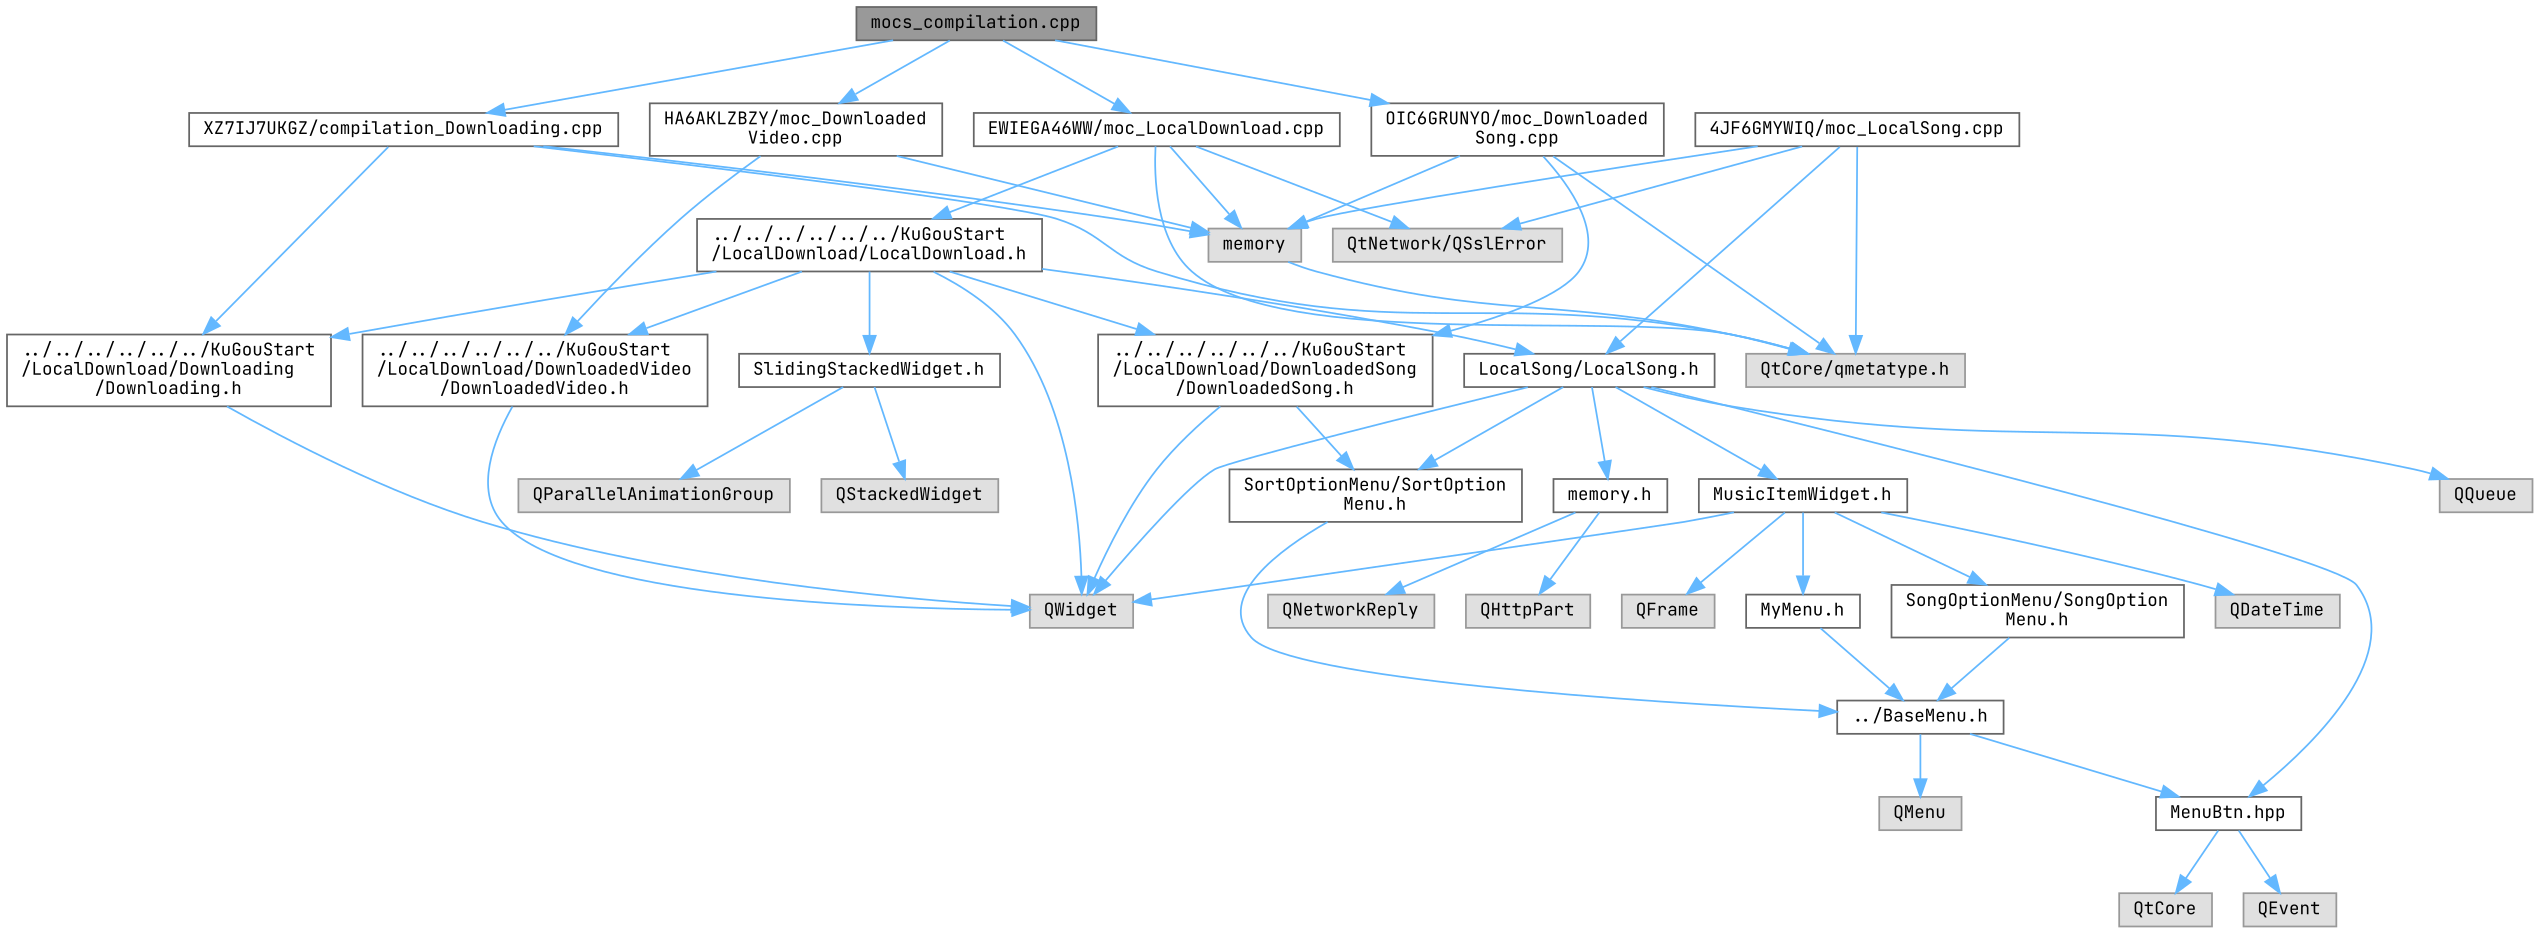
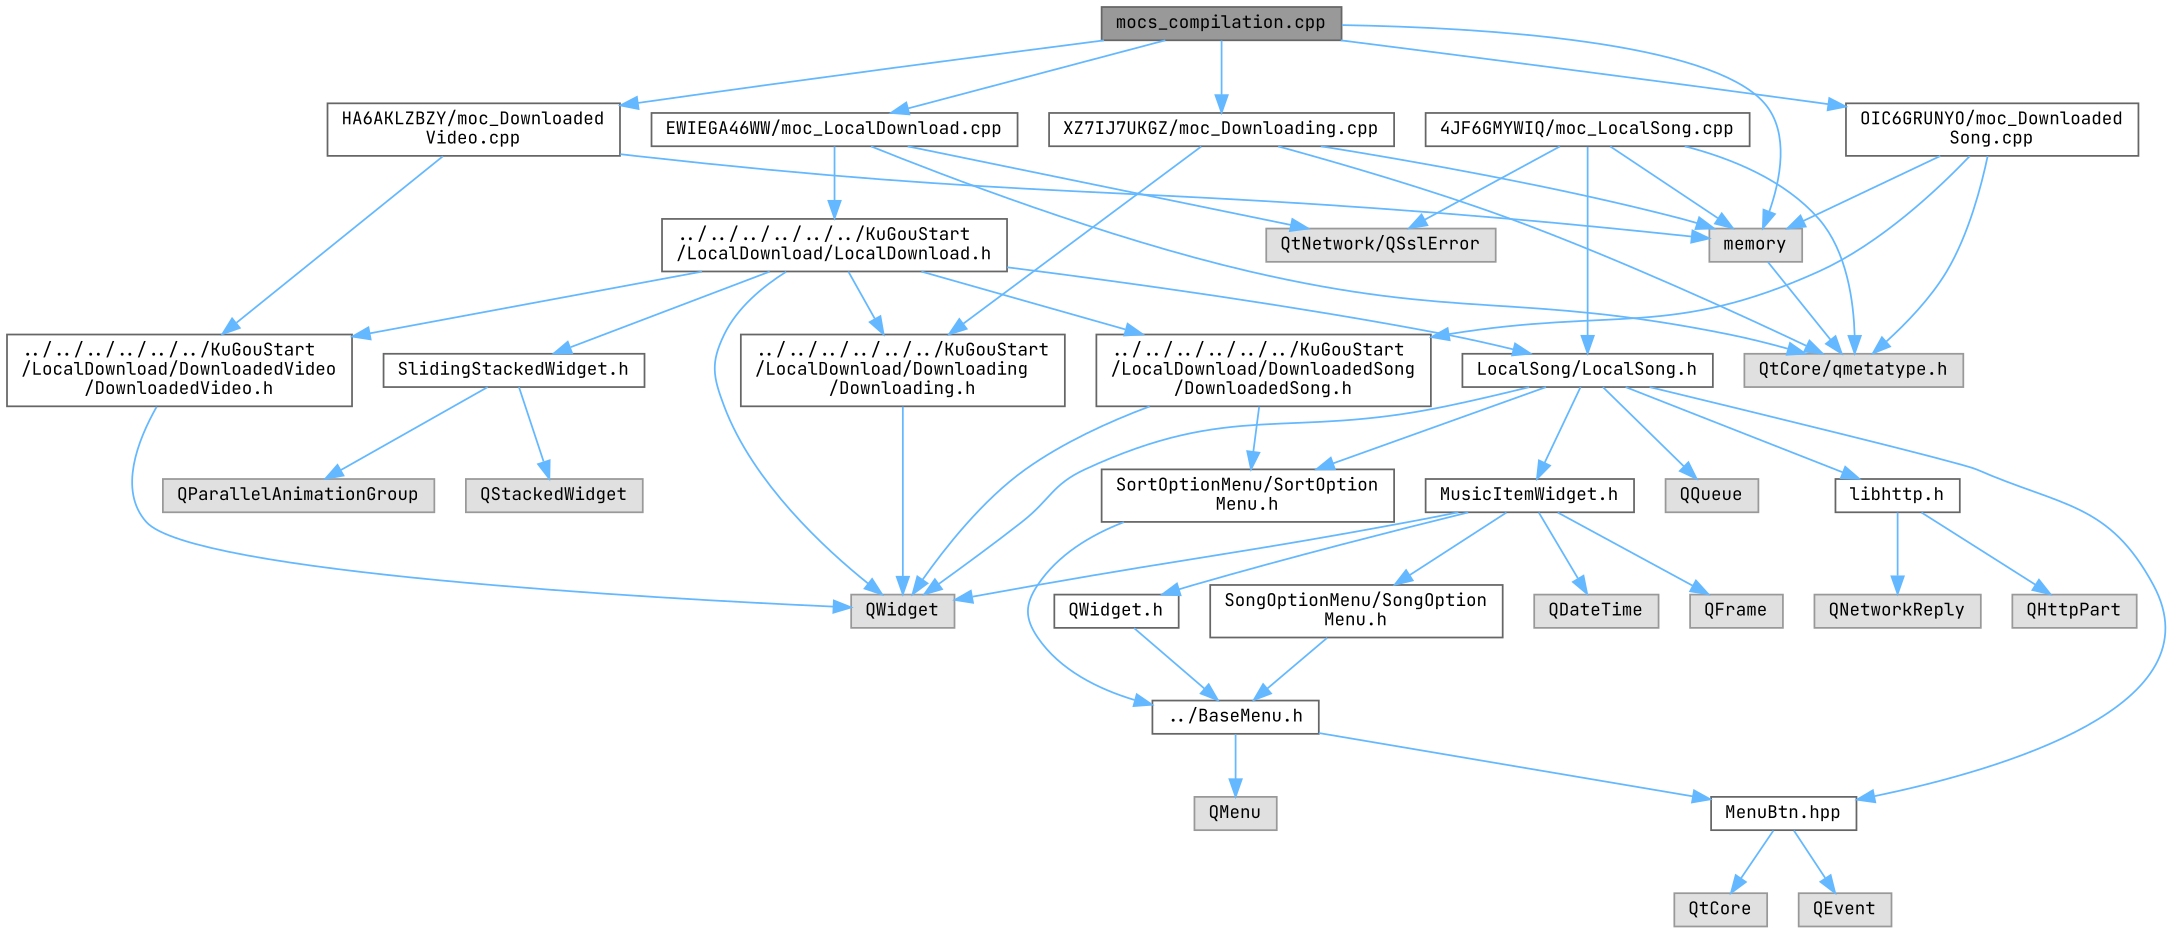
node "XZ7IJ7UKGZ/compilation_Downloading.cpp": label "XZ7IJ7UKGZ/compilation_Downloading.cpp" -> "XZ7IJ7UKGZ/moc_Downloading.cpp"
edge "EWIEGA46WW/moc_LocalDownload.cpp" -> "memory": now "mocs_compilation.cpp" -> "memory"
node "memory.h": label "memory.h" -> "libhttp.h"
node "MyMenu.h": label "MyMenu.h" -> "QWidget.h"
